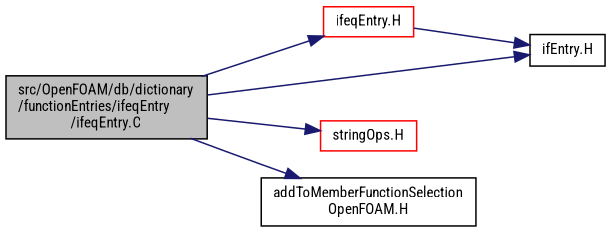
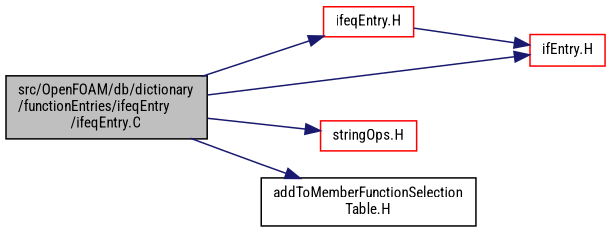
node "ifEntry.H": color black -> red
node "addToMemberFunctionSelection OpenFOAM.H": label "addToMemberFunctionSelection OpenFOAM.H" -> "addToMemberFunctionSelection Table.H"
